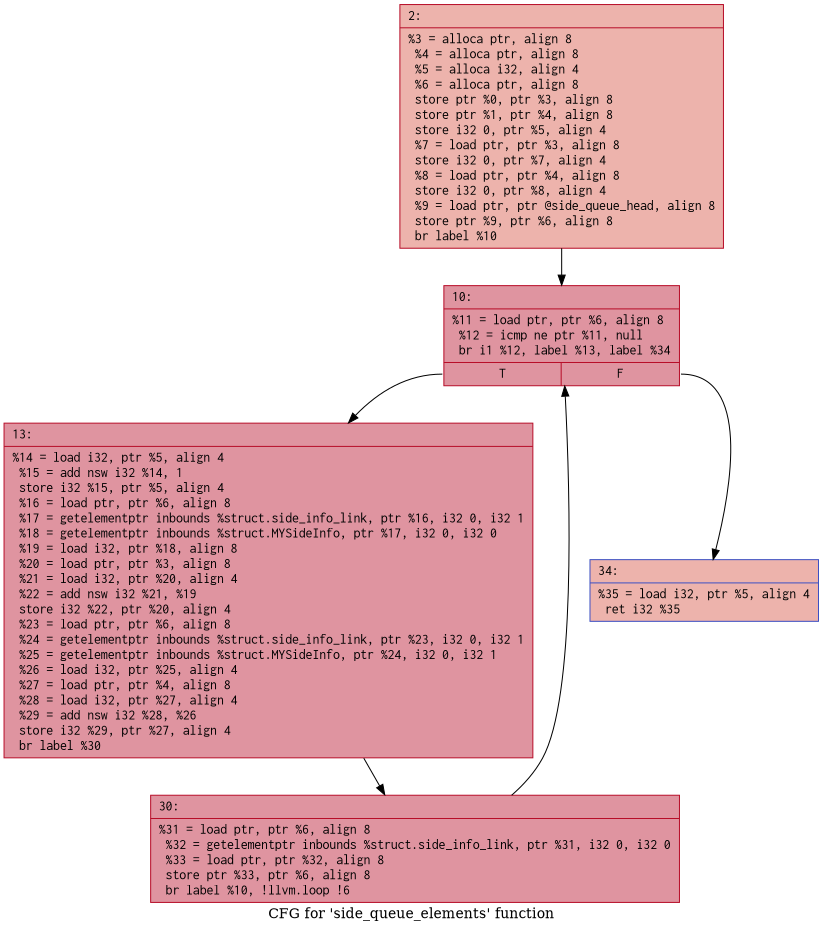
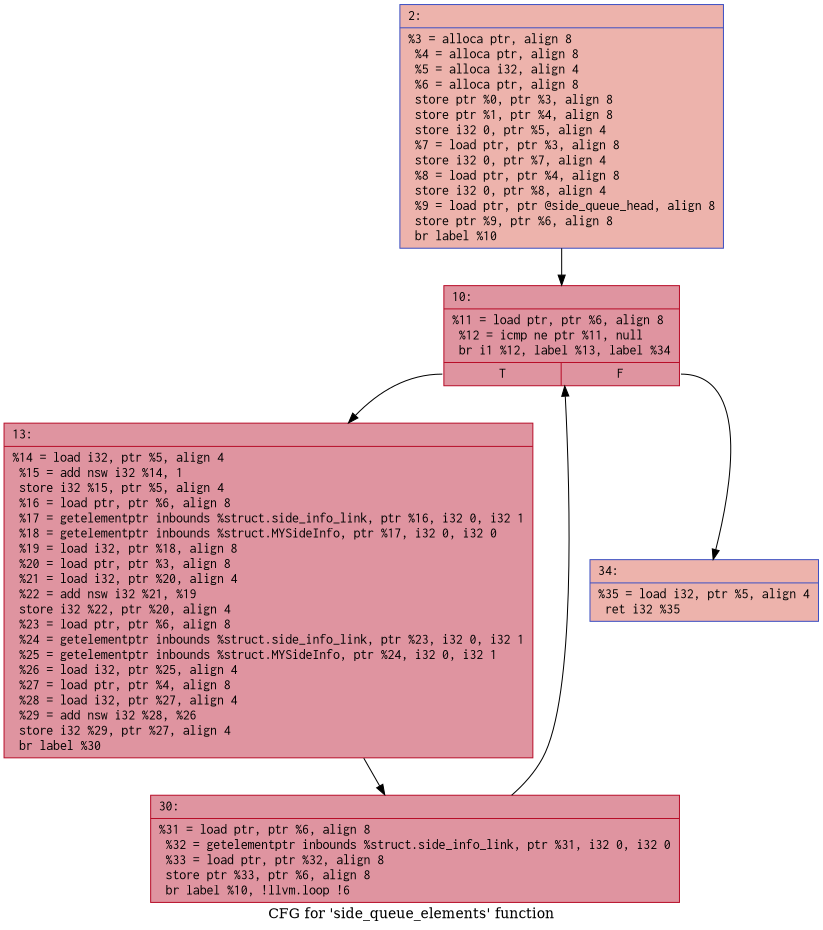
node "2:": color #b70d28ff -> #3d50c3ff
